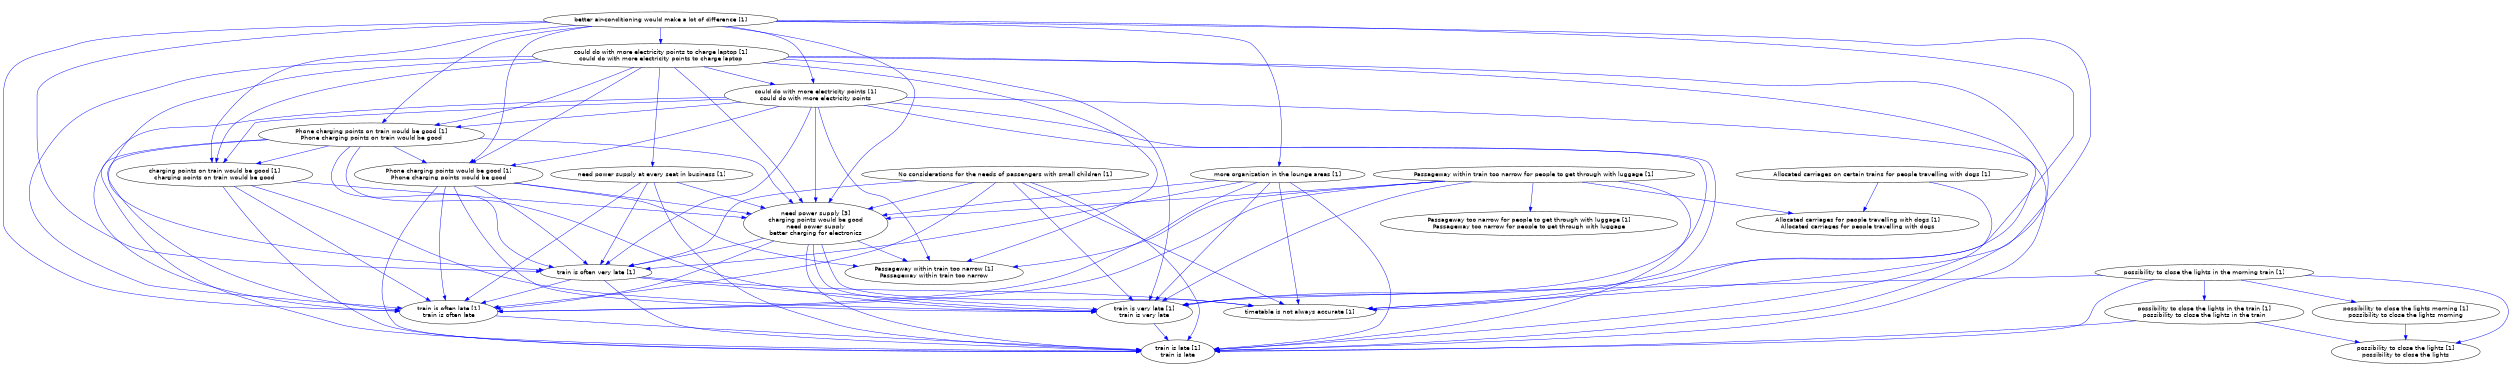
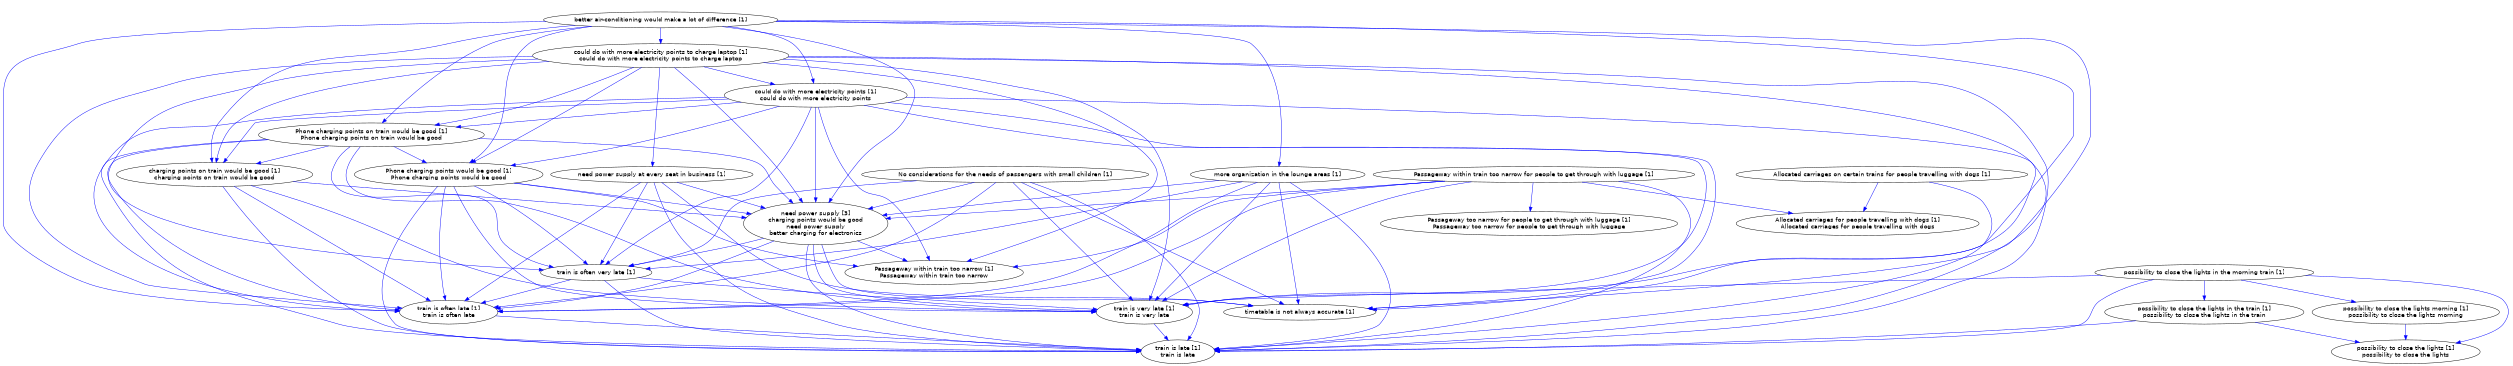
edge "better air-conditioning would make a lot of difference [1]" -> "train is often very late [1]": removed
edge "train is often very late [1]" -> "timetable is not always accurate [1]": now "need power supply at every seat in business [1]" -> "timetable is not always accurate [1]"
